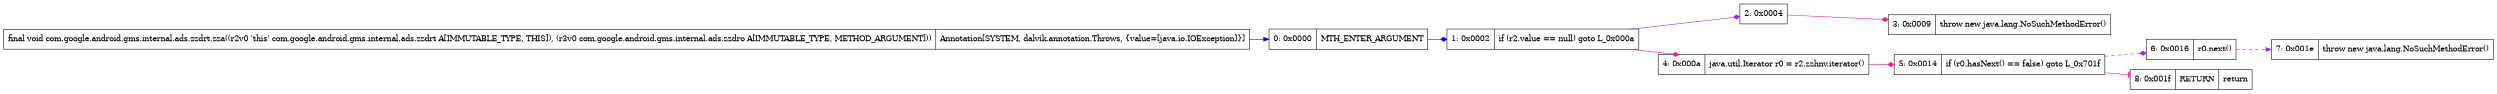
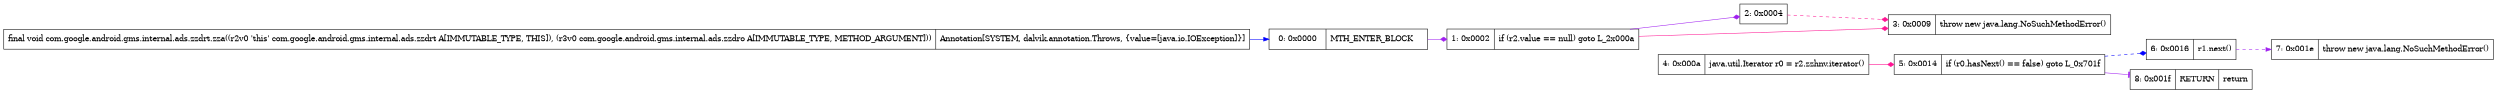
edge "2: 0x0004" -> "3: 0x0009": style solid -> dashed
node "0: 0x0000": text "MTH_ENTER_ARGUMENT" -> "MTH_ENTER_BLOCK"
edge "0: 0x0000" -> "1: 0x0002": color blue -> purple
node "1: 0x0002": text "if (r2.value == null) goto L_0x000a" -> "if (r2.value == null) goto L_2x000a"
node "6: 0x0016": text "r0.next()" -> "r1.next()"
edge "1: 0x0002" -> "4: 0x000a": now "1: 0x0002" -> "3: 0x0009"
edge "5: 0x0014" -> "6: 0x0016": color purple -> blue
edge "5: 0x0014" -> "8: 0x001f": color deeppink -> purple
